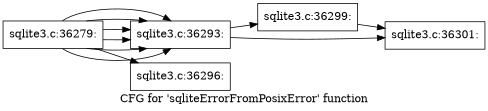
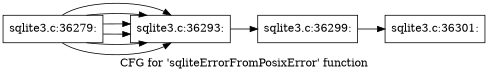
edge "sqlite3.c:36293:" -> "sqlite3.c:36301:": removed
node "sqlite3.c:36296:": removed
